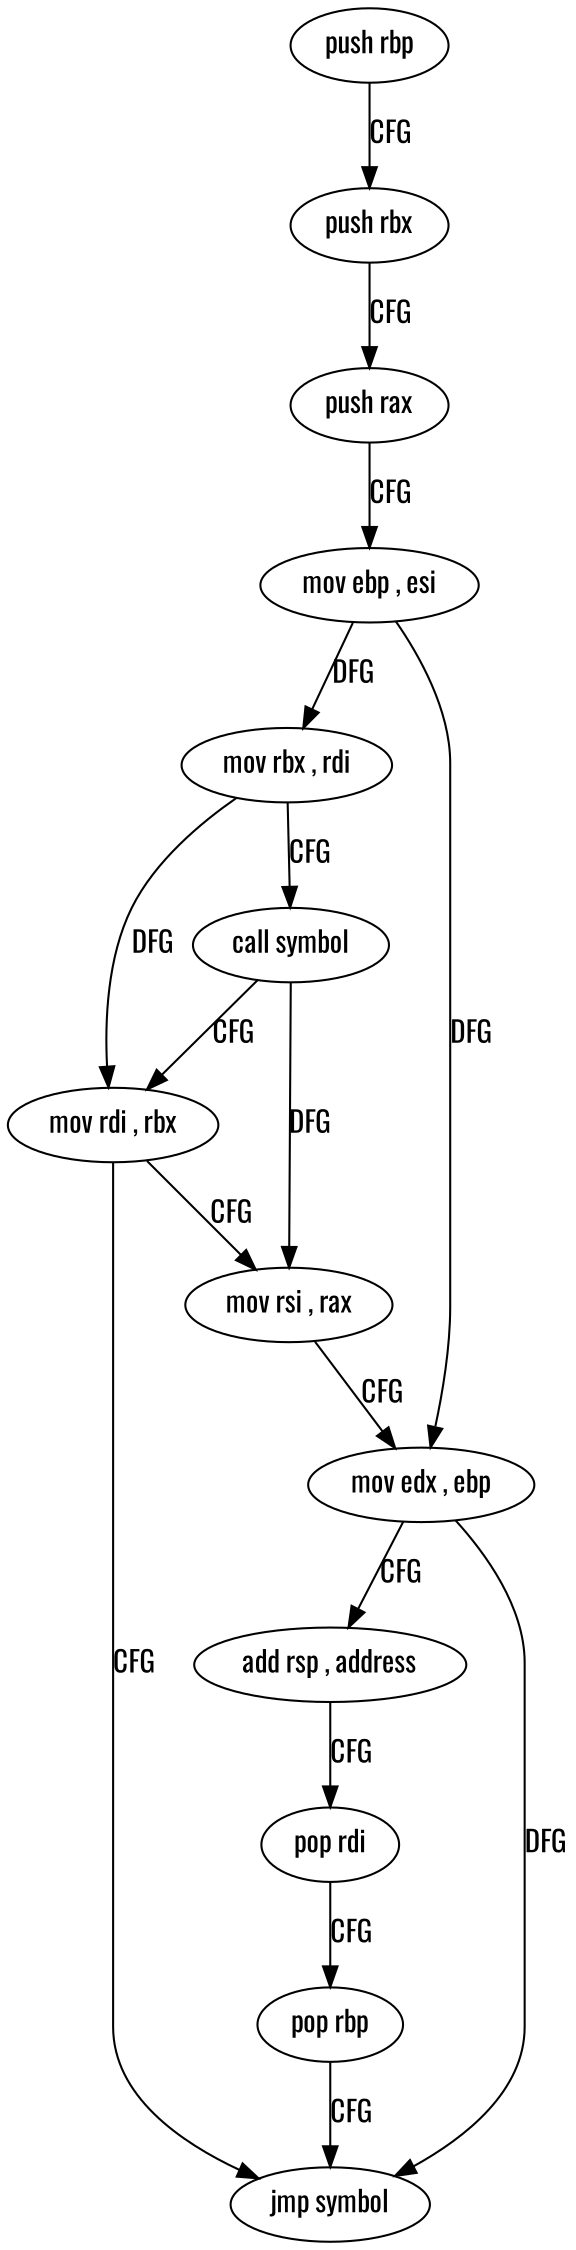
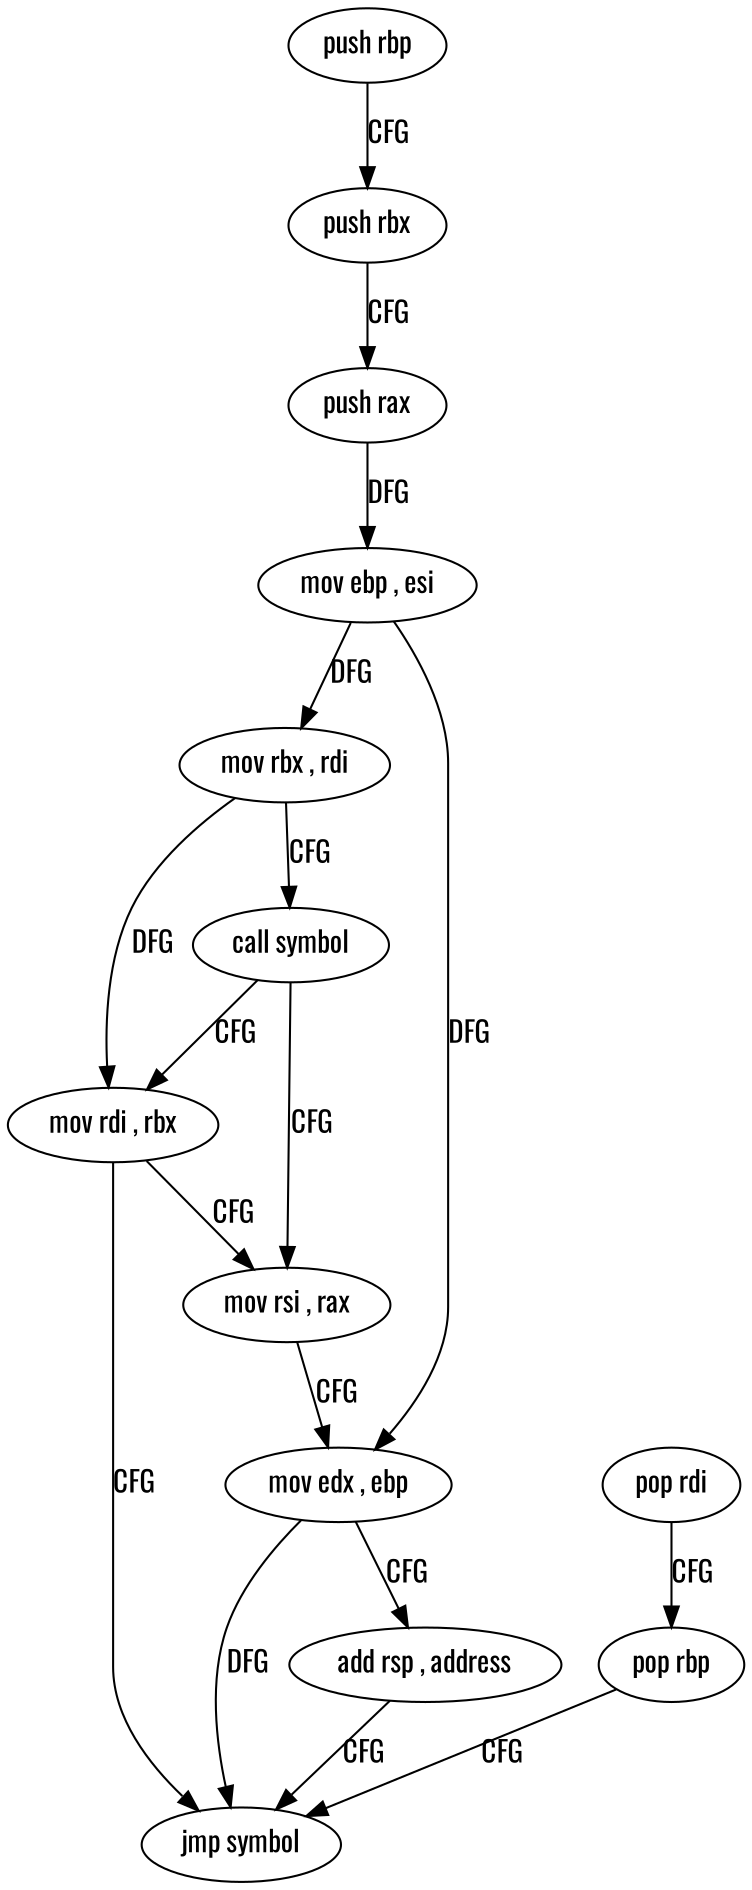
edge "push rax" -> "mov ebp , esi": label "CFG" -> "DFG"
edge "call symbol" -> "mov rsi , rax": label "DFG" -> "CFG"
edge "add rsp , address" -> "pop rdi": now "add rsp , address" -> "jmp symbol"
